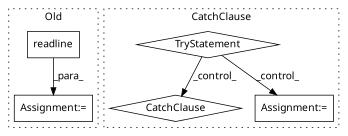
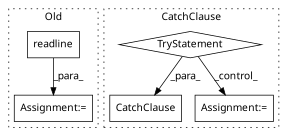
edge "TryStatement" -> "CatchClause": label "_control_" -> "_para_"
node "CatchClause": shape diamond -> box
